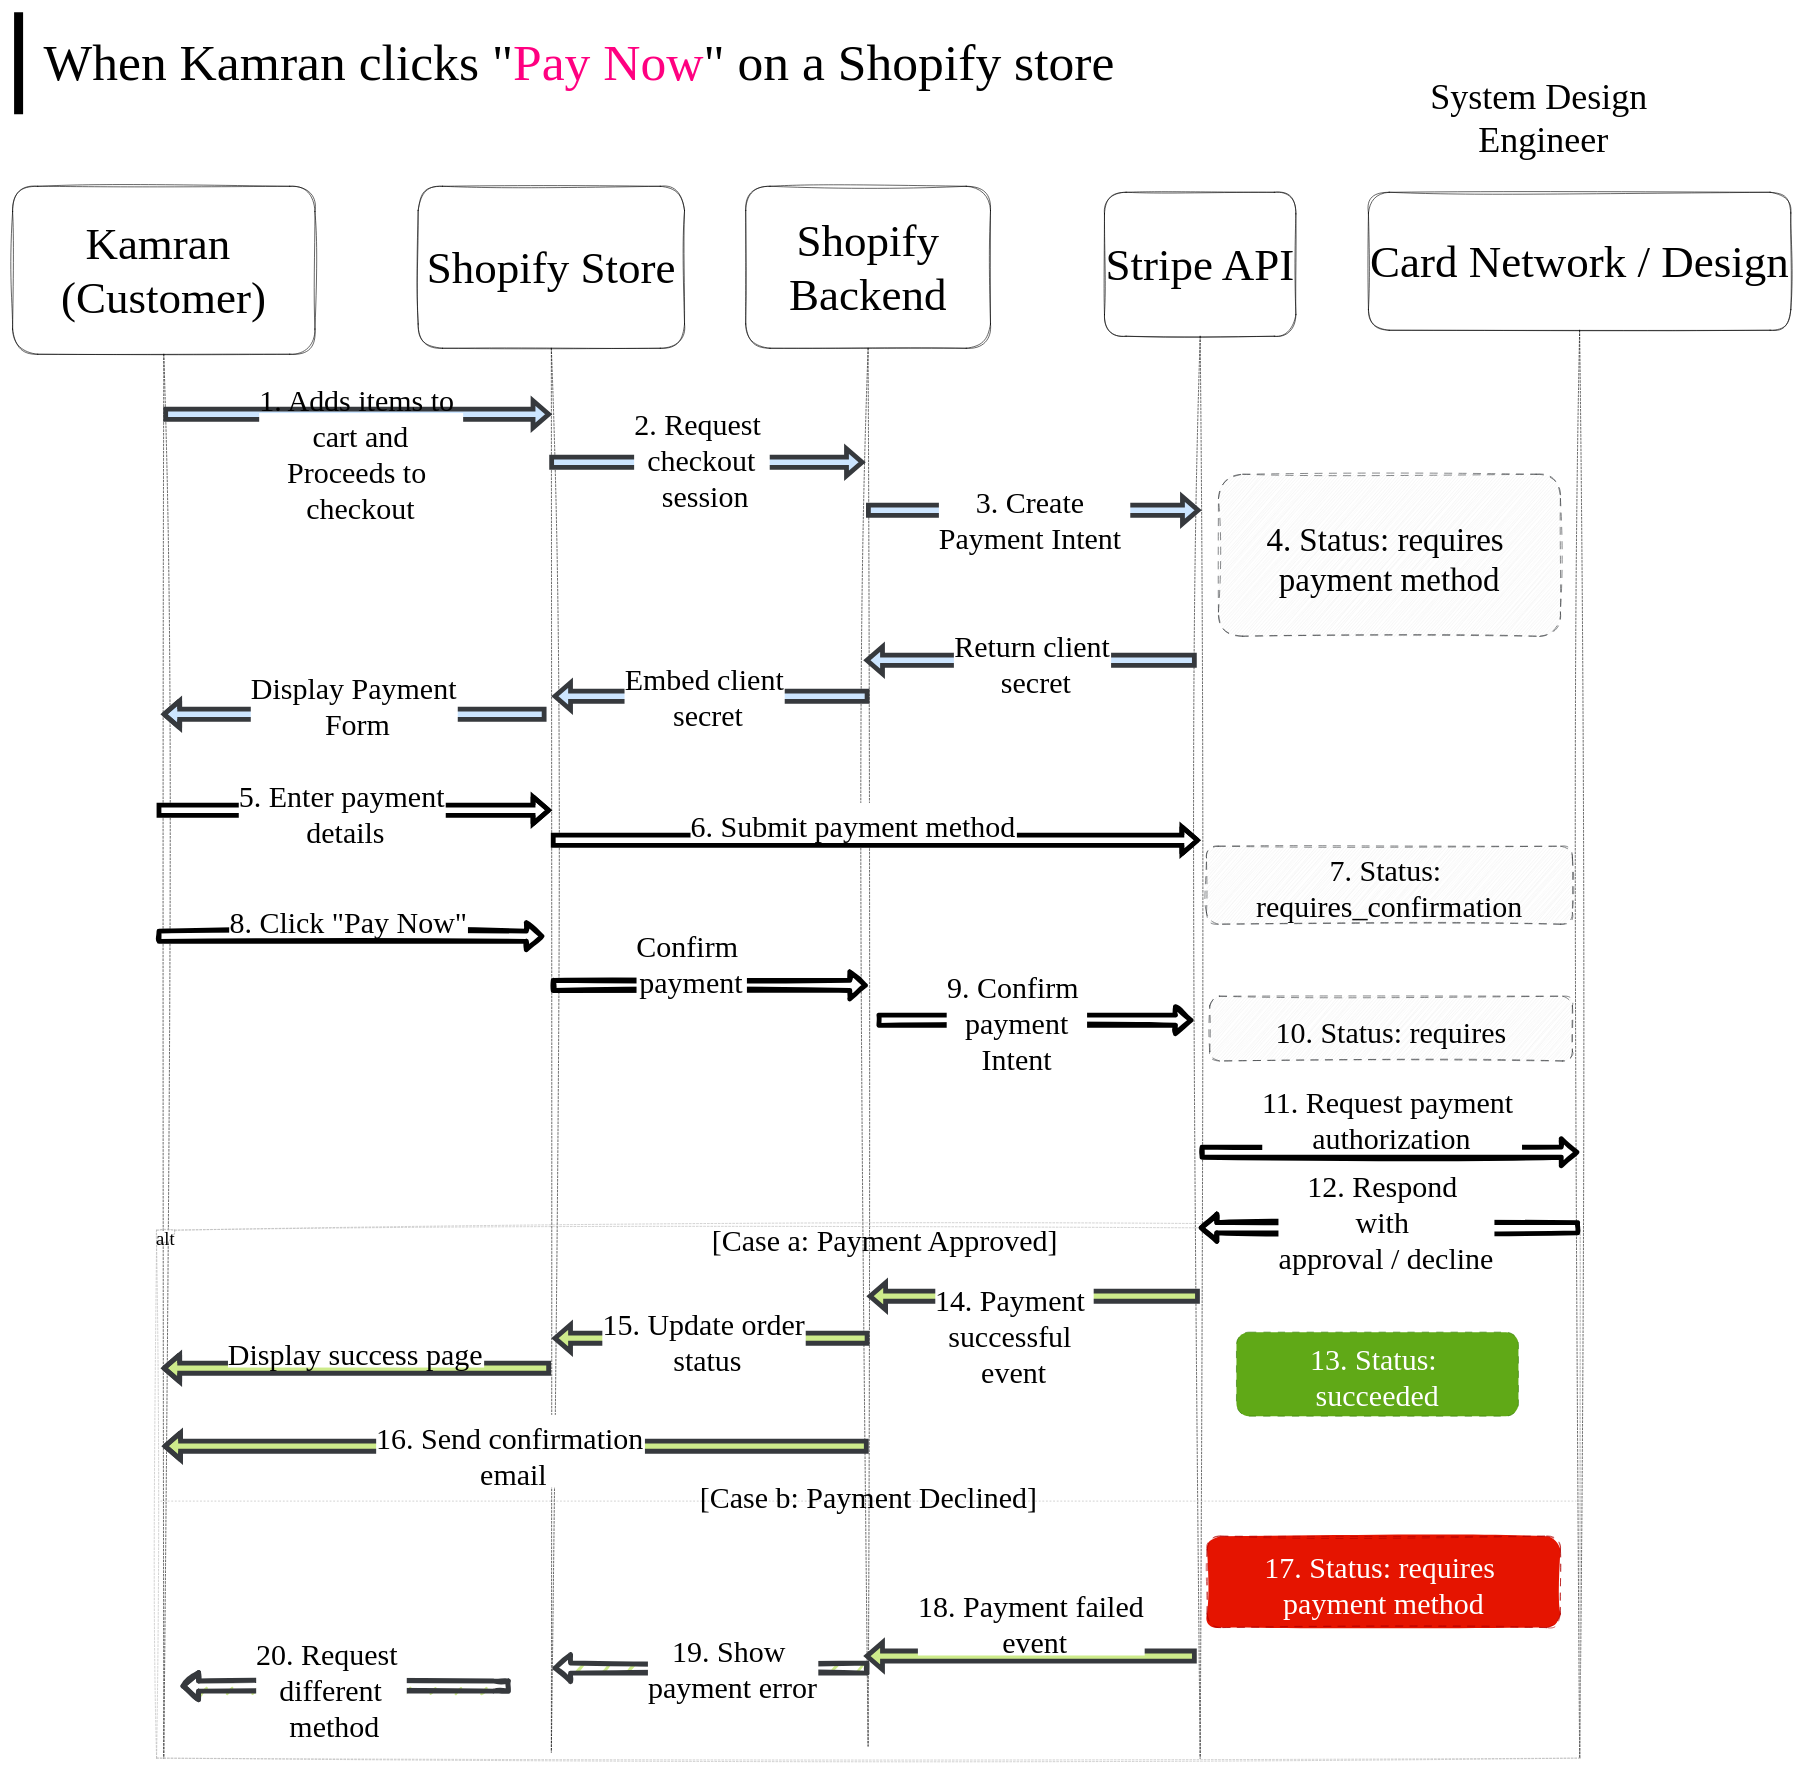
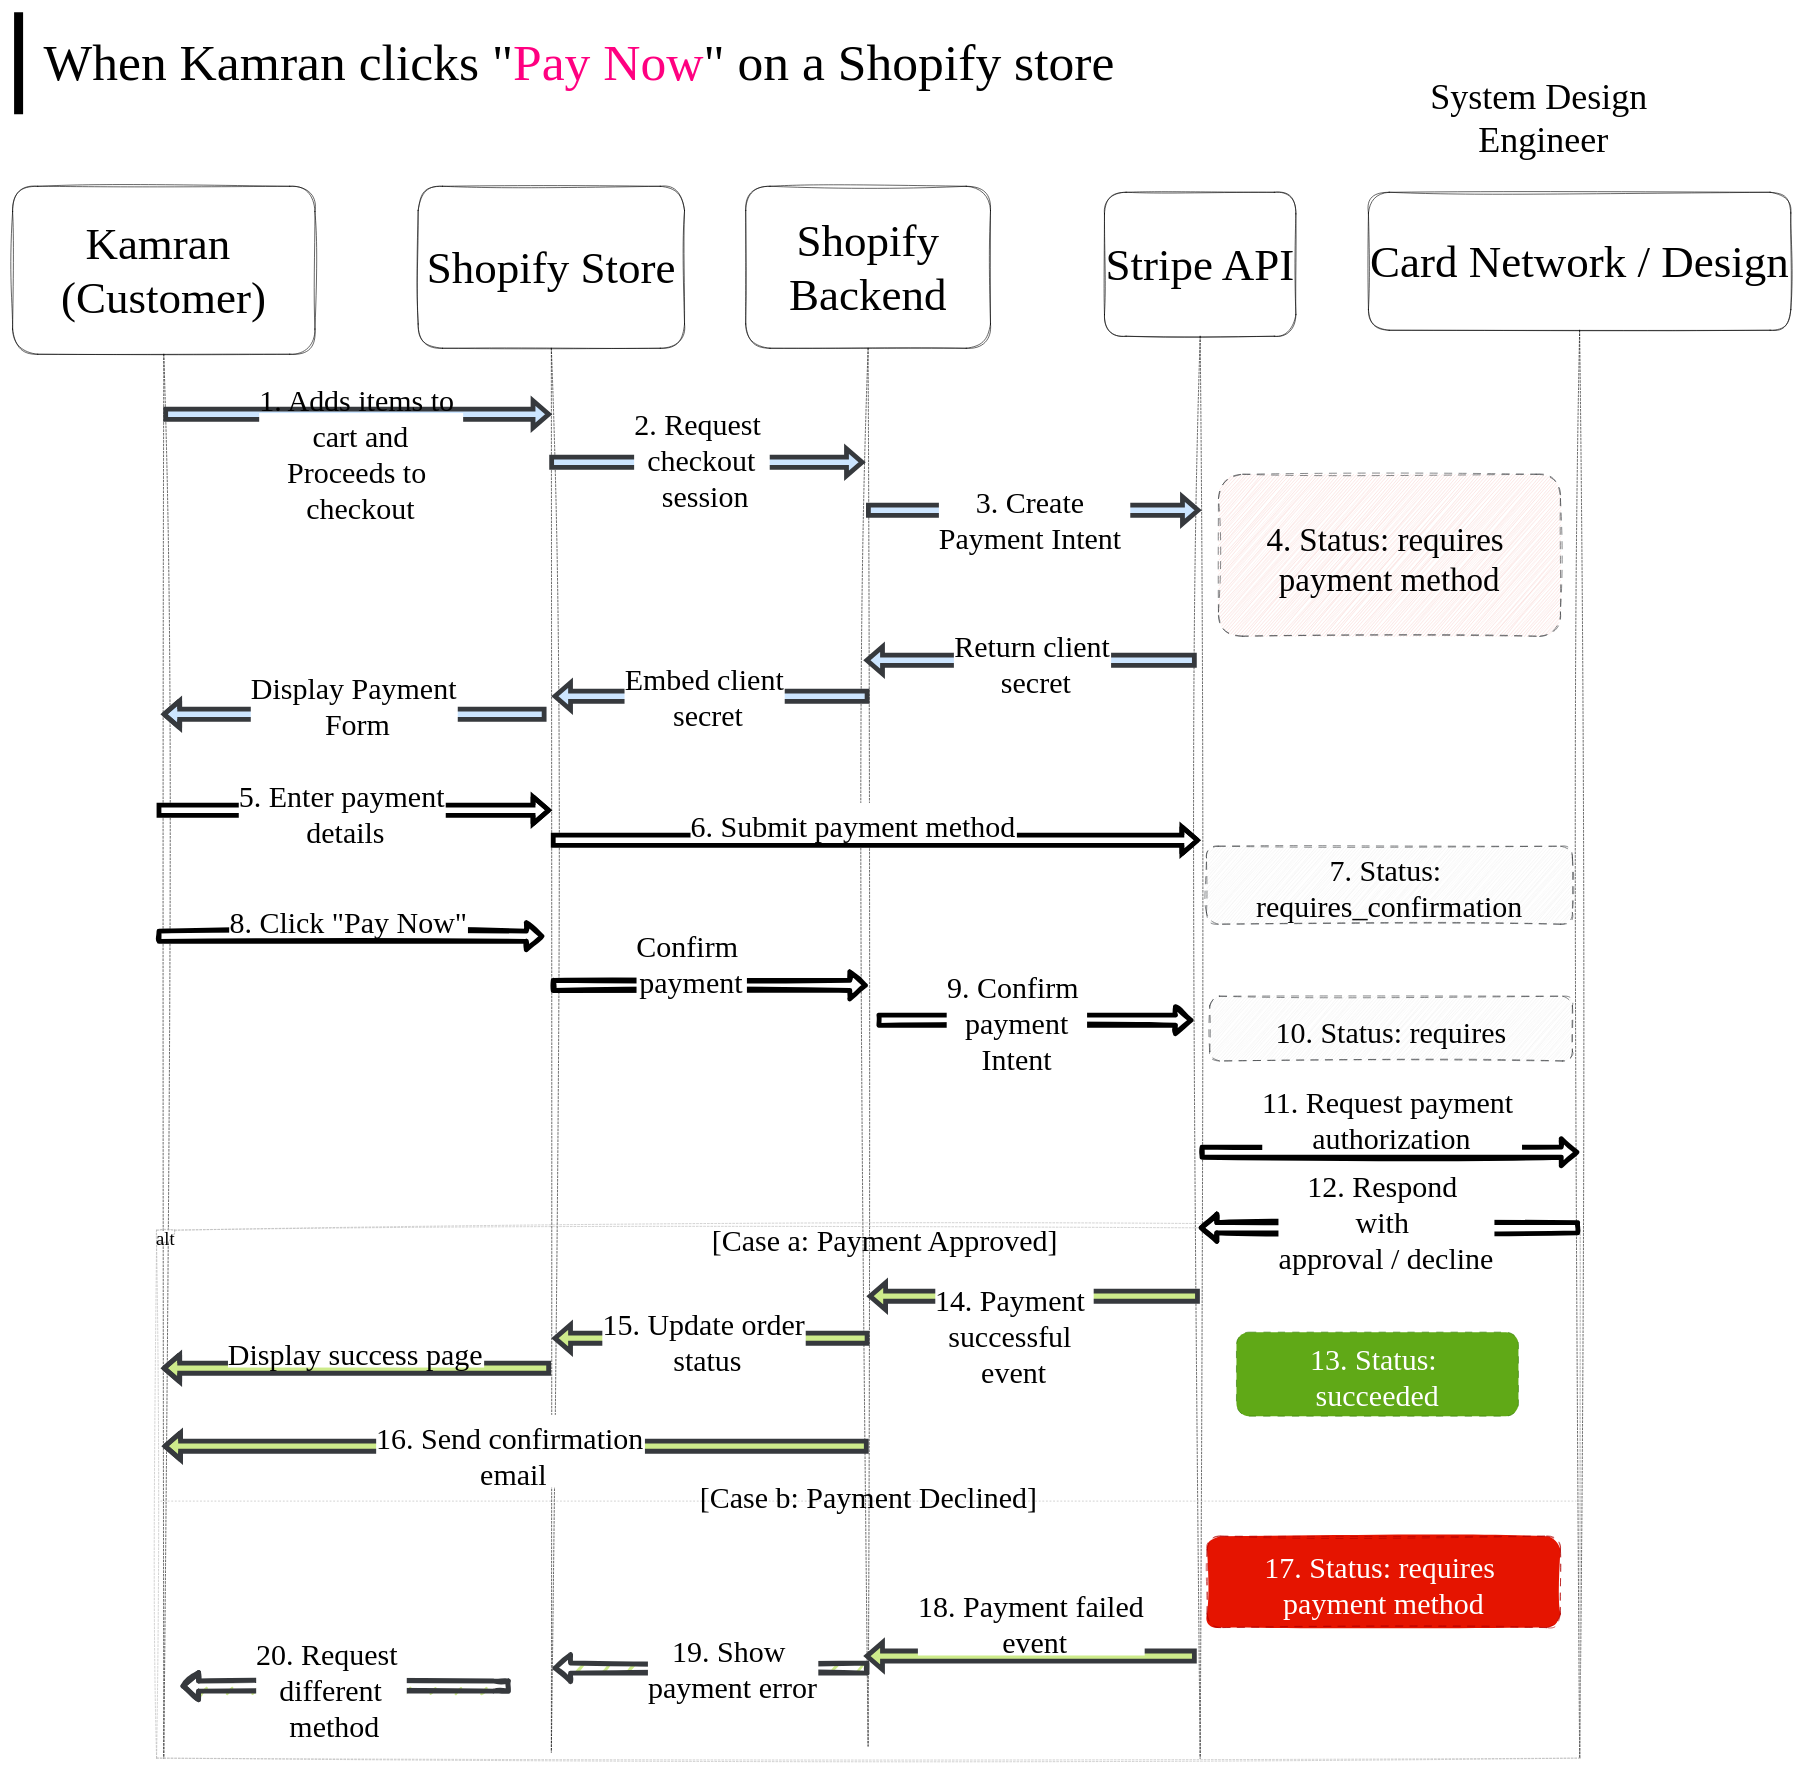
node "4. Status: requires payment method": fillcolor #eeeeee -> #f8cecc
